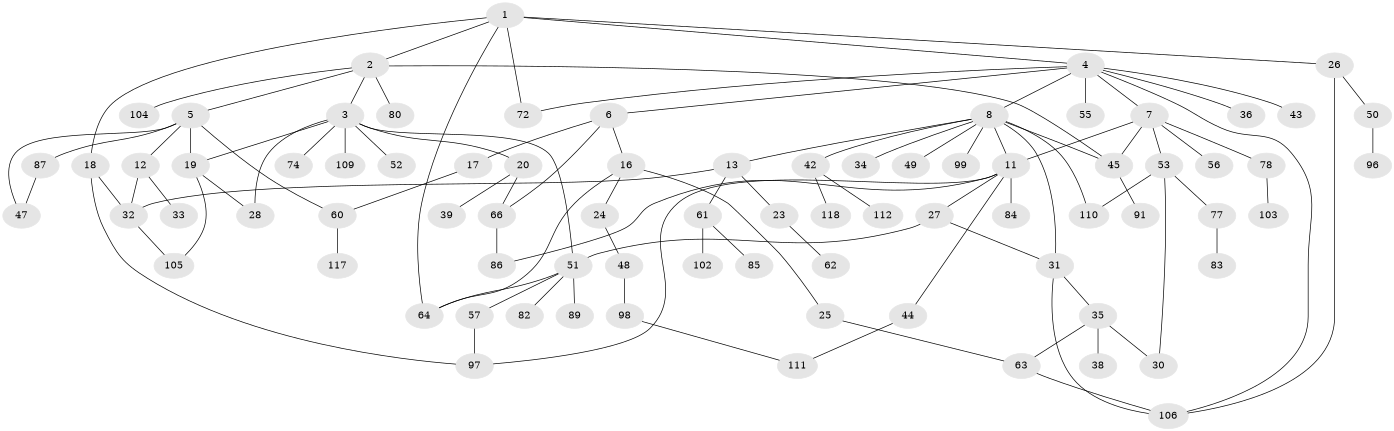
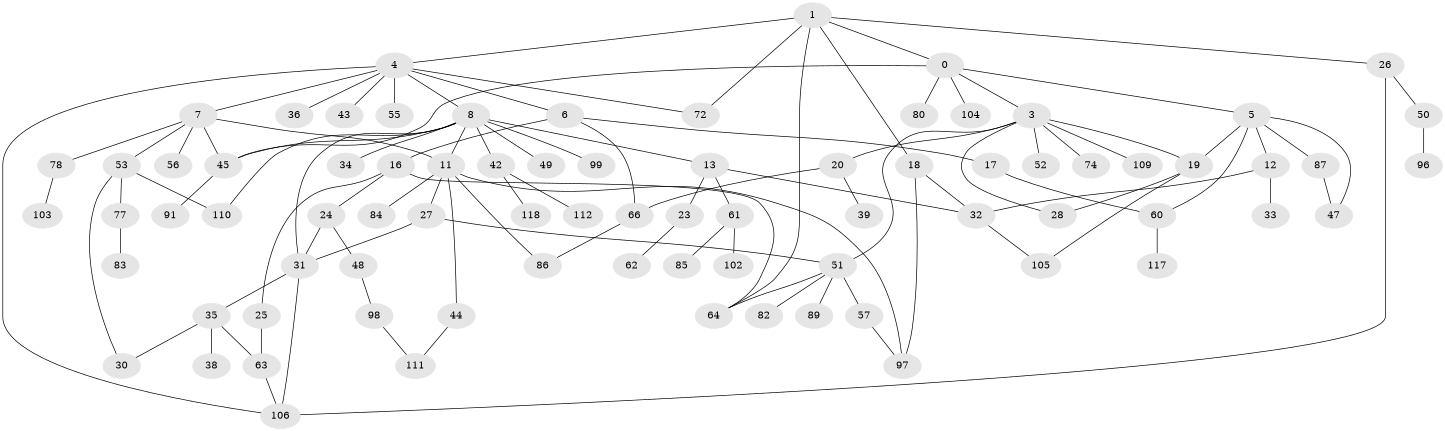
node "2": label "2" -> "0"
edge "24" -- "31": added
